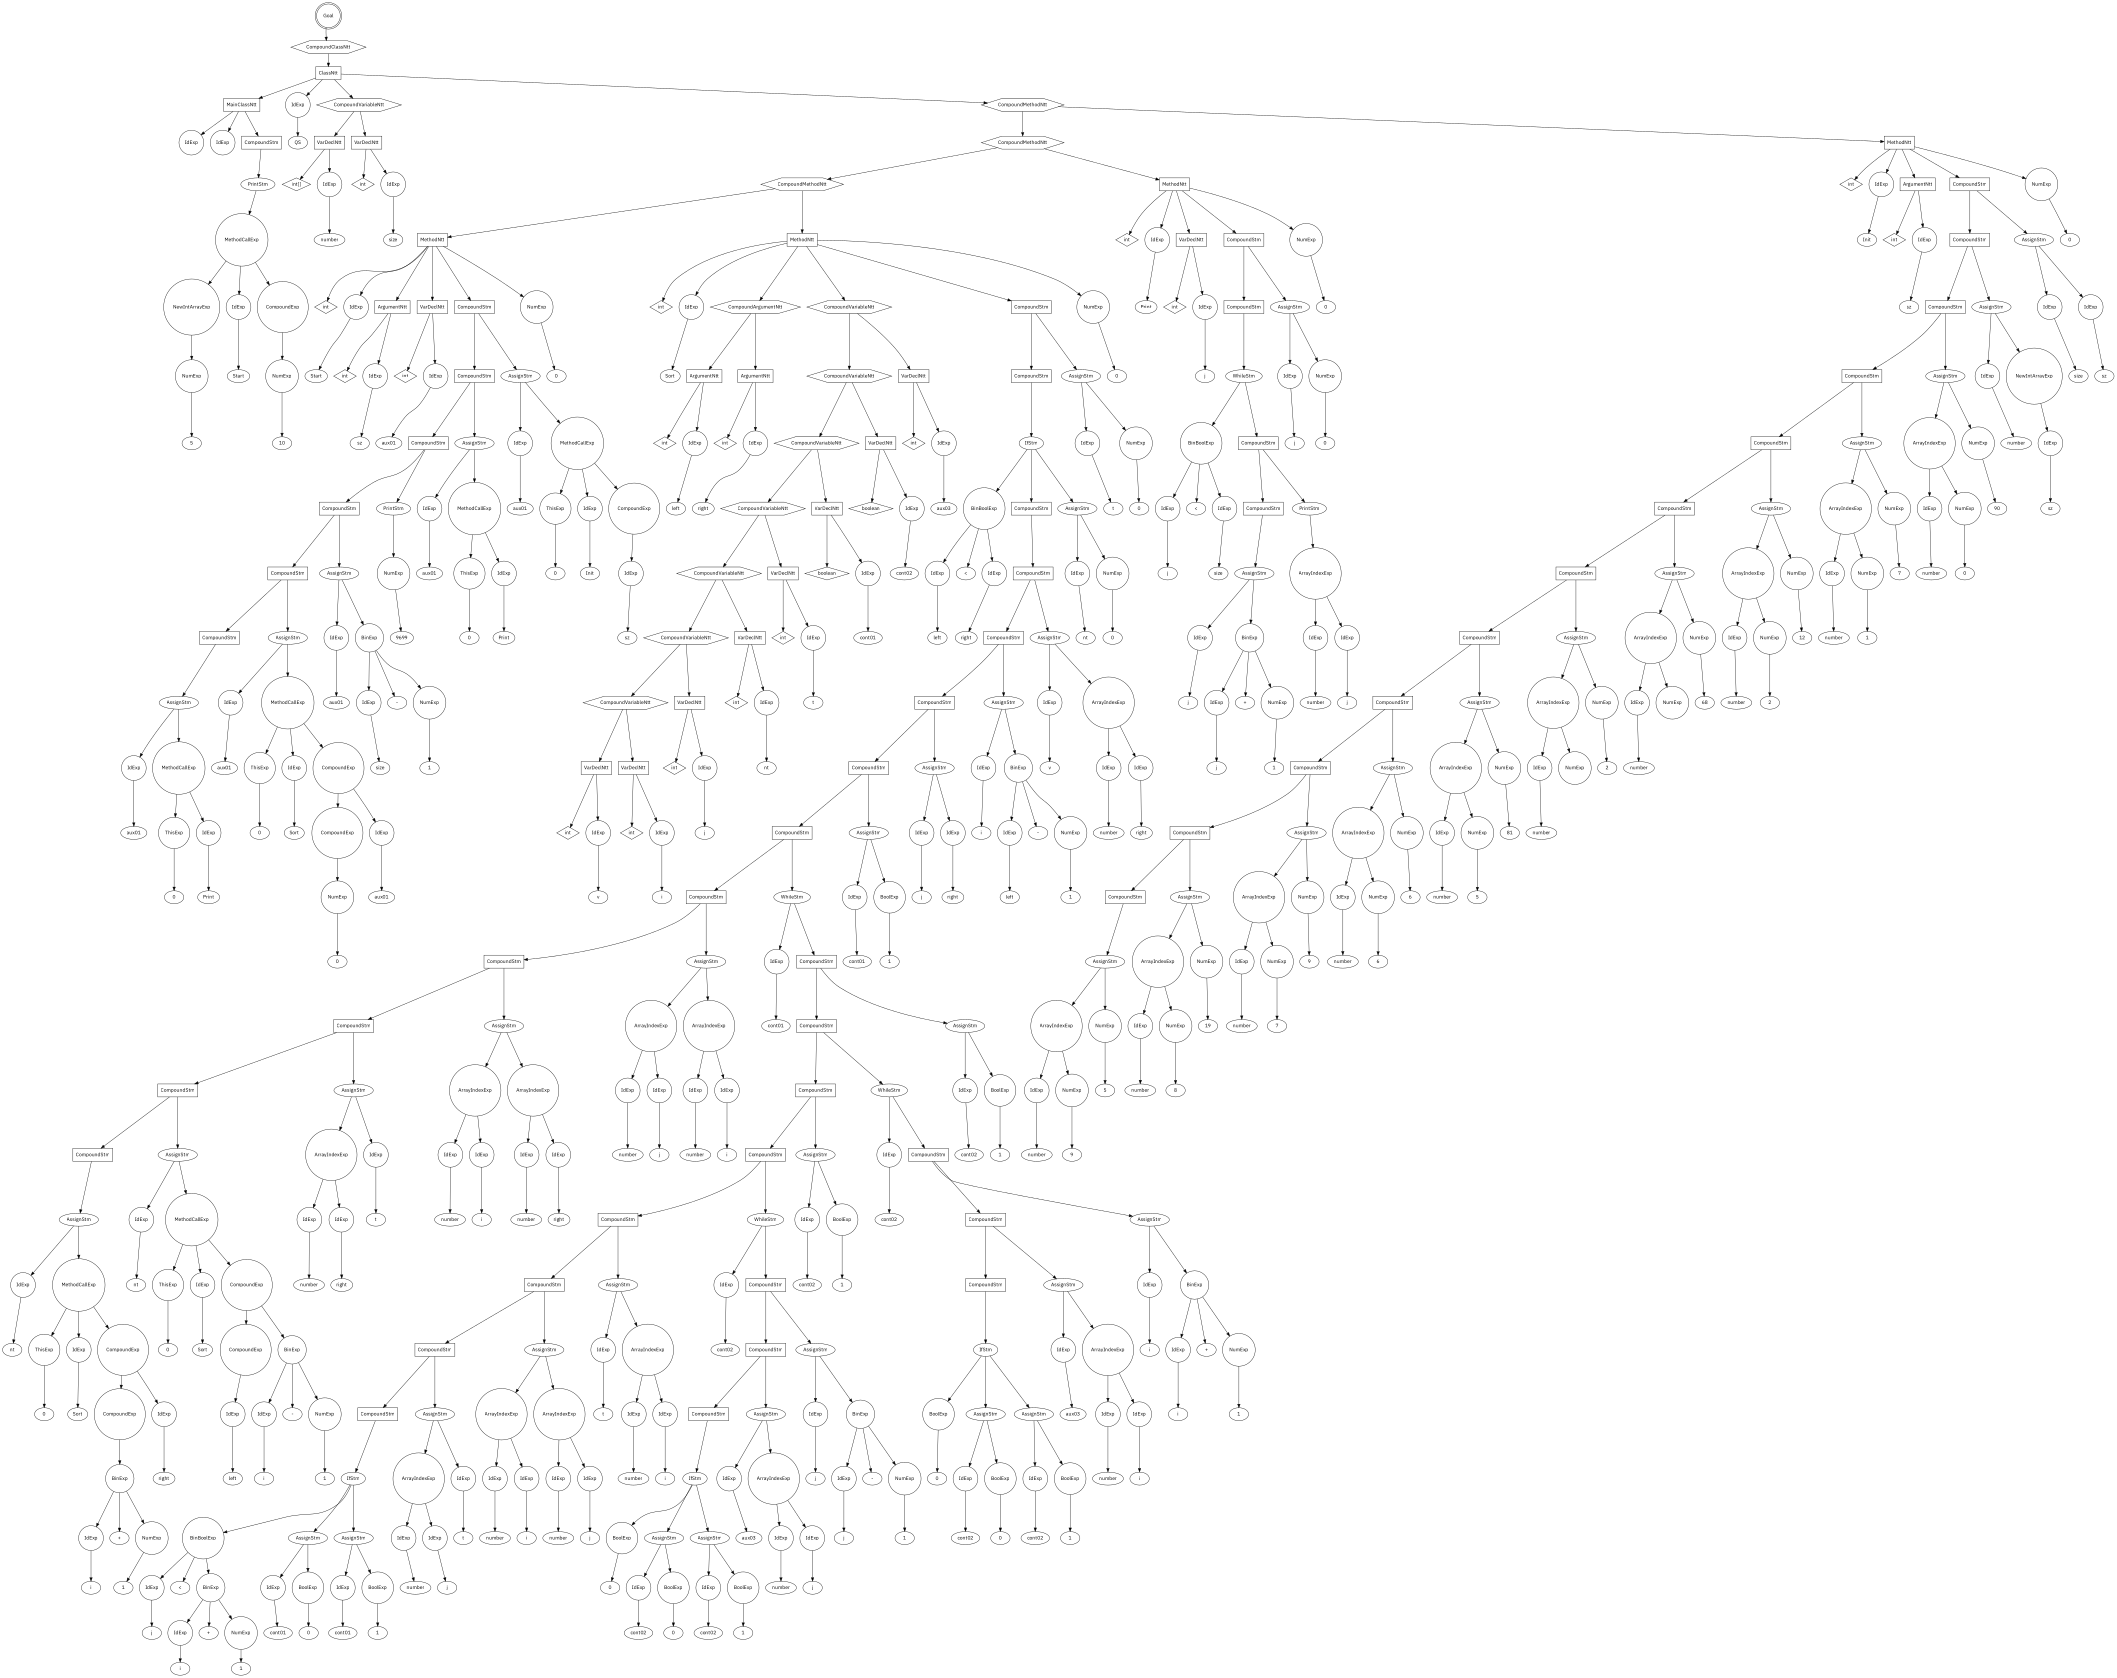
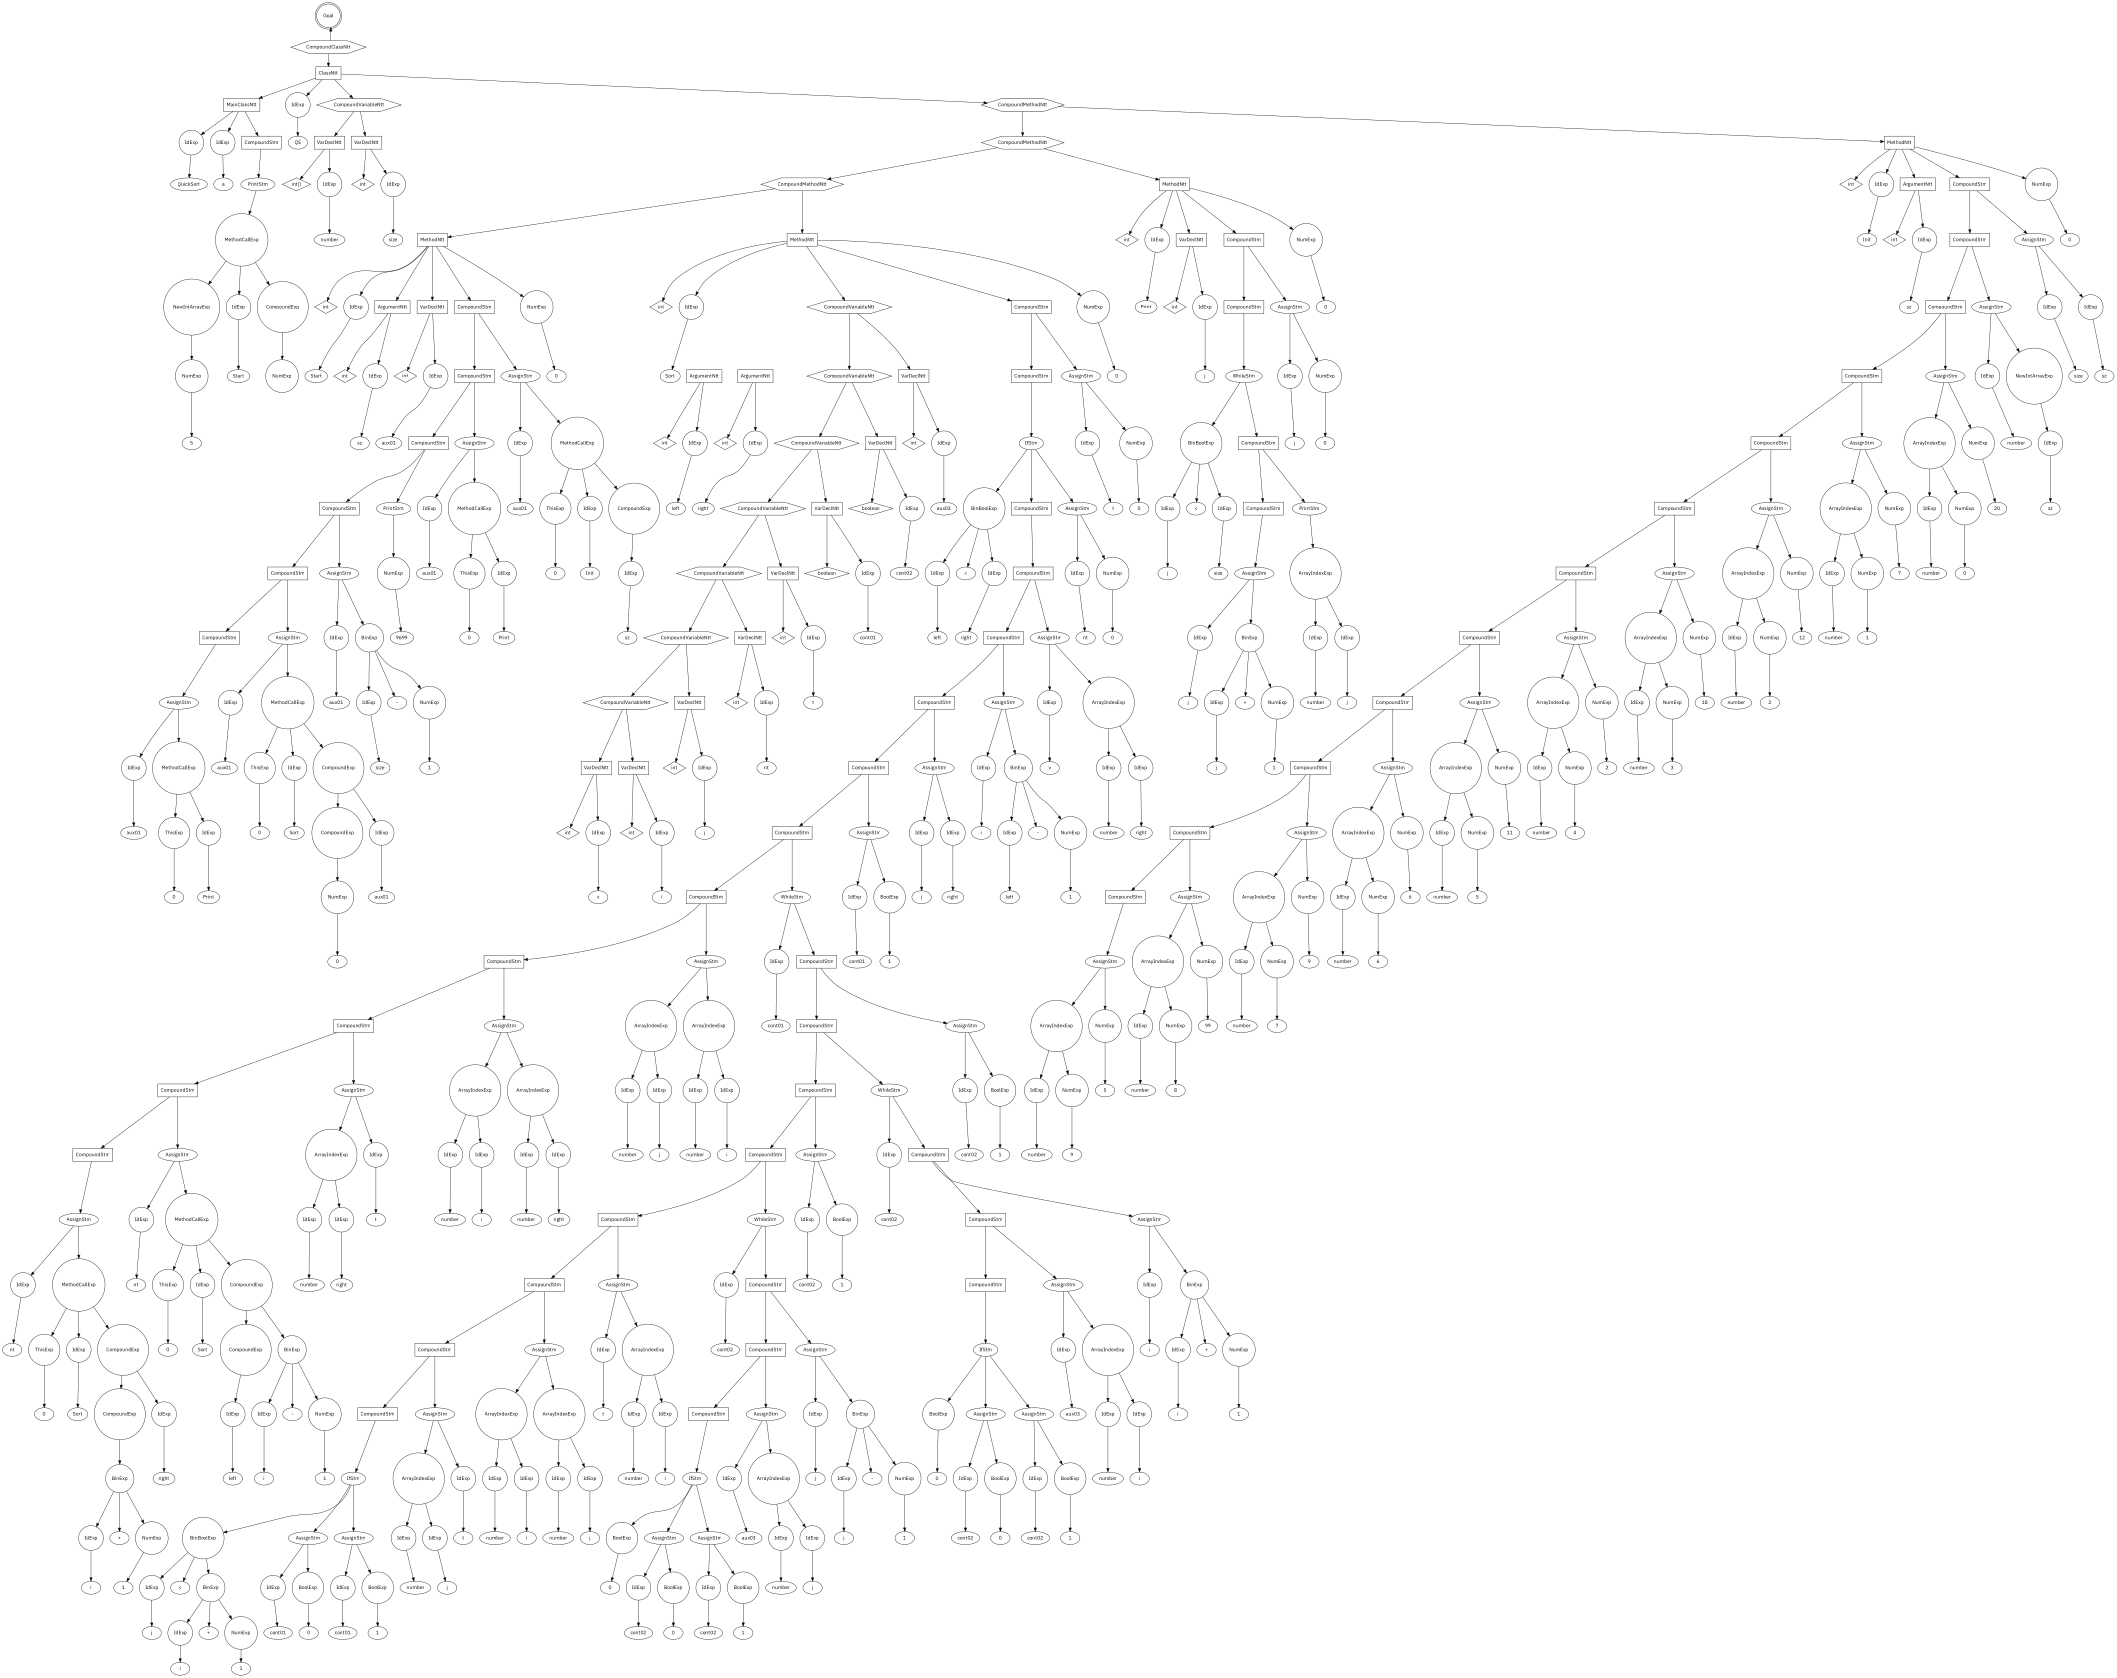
edge "Goal" -> "CompoundClassNtt": reversed
node "QuickSort": added
node "a": added
node "CompoundArgumentNtt": removed
node "10": removed
node "90": label "90" -> "20"
node "68": label "68" -> "18"
node "3": added
node "81": label "81" -> "11"
node "4": added
node "19": label "19" -> "99"
